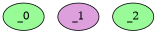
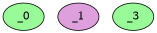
node "_2": label "_2" -> "_3"
